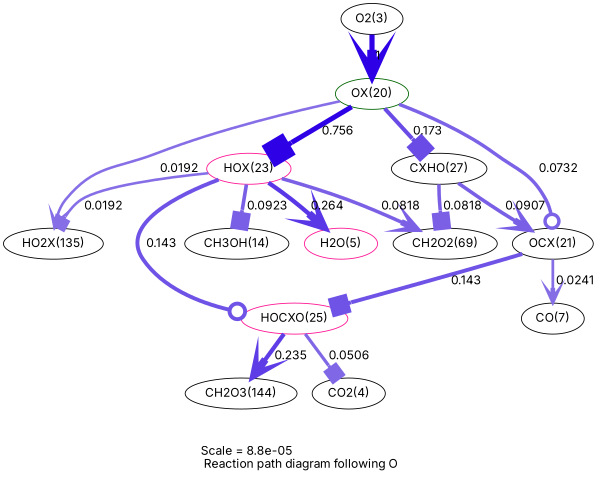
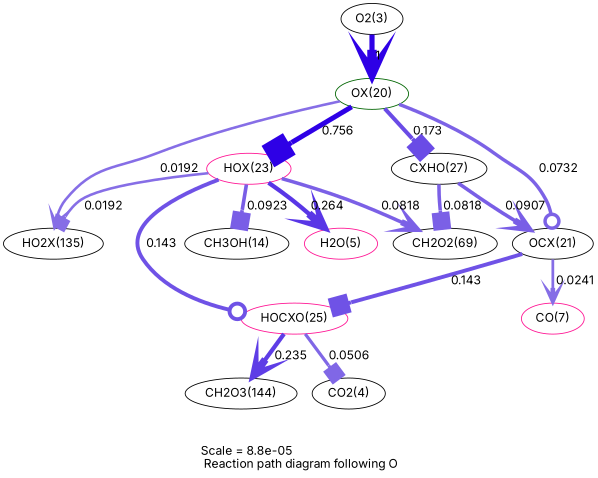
node "CO(7)": color black -> deeppink
